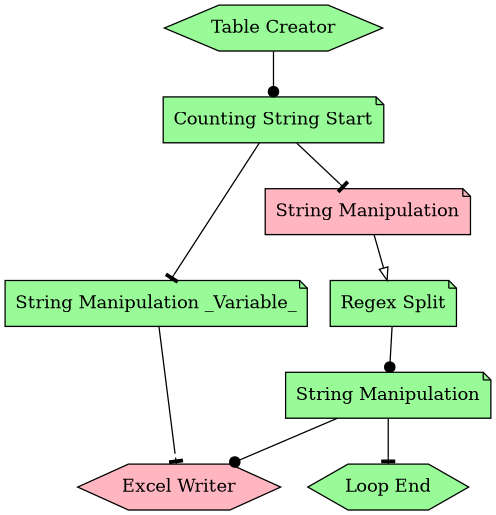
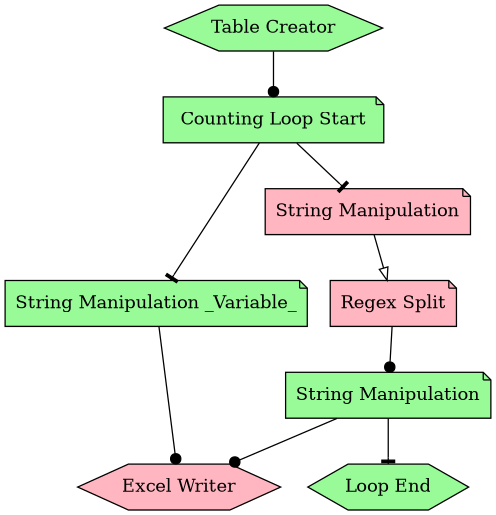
node "Counting String Start": label "Counting String Start" -> "Counting Loop Start"
node "Regex Split": fillcolor palegreen -> lightpink
edge "String Manipulation _Variable_" -> "Excel Writer": arrowhead tee -> dot
